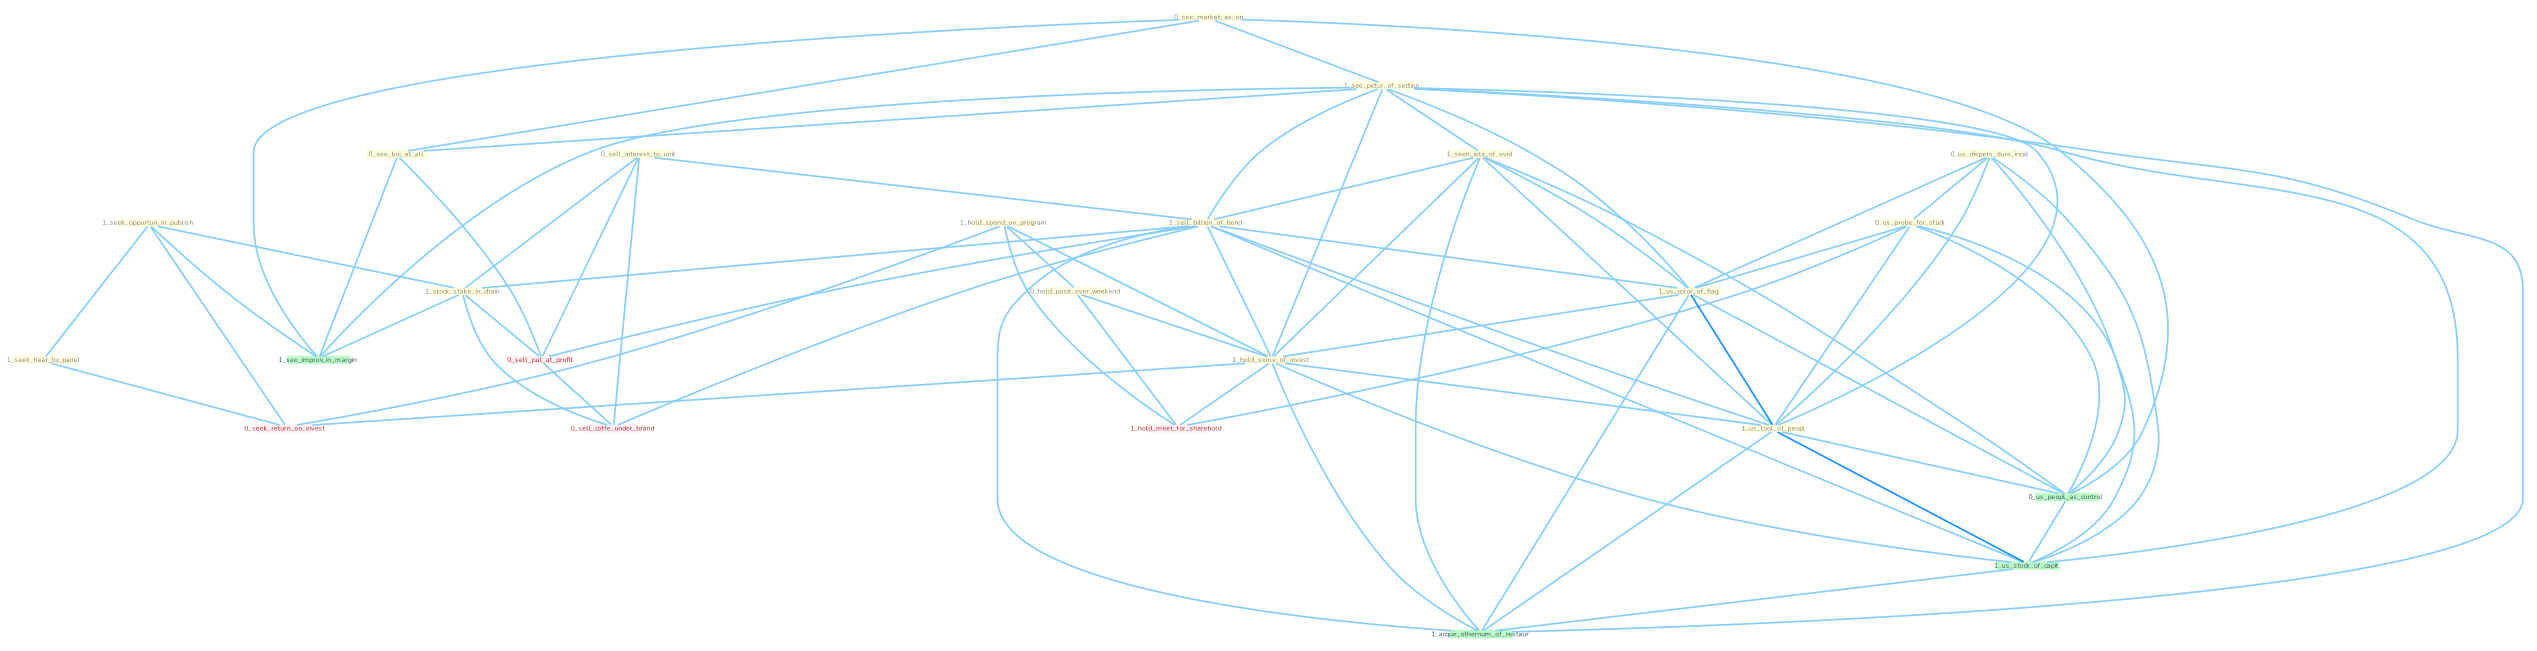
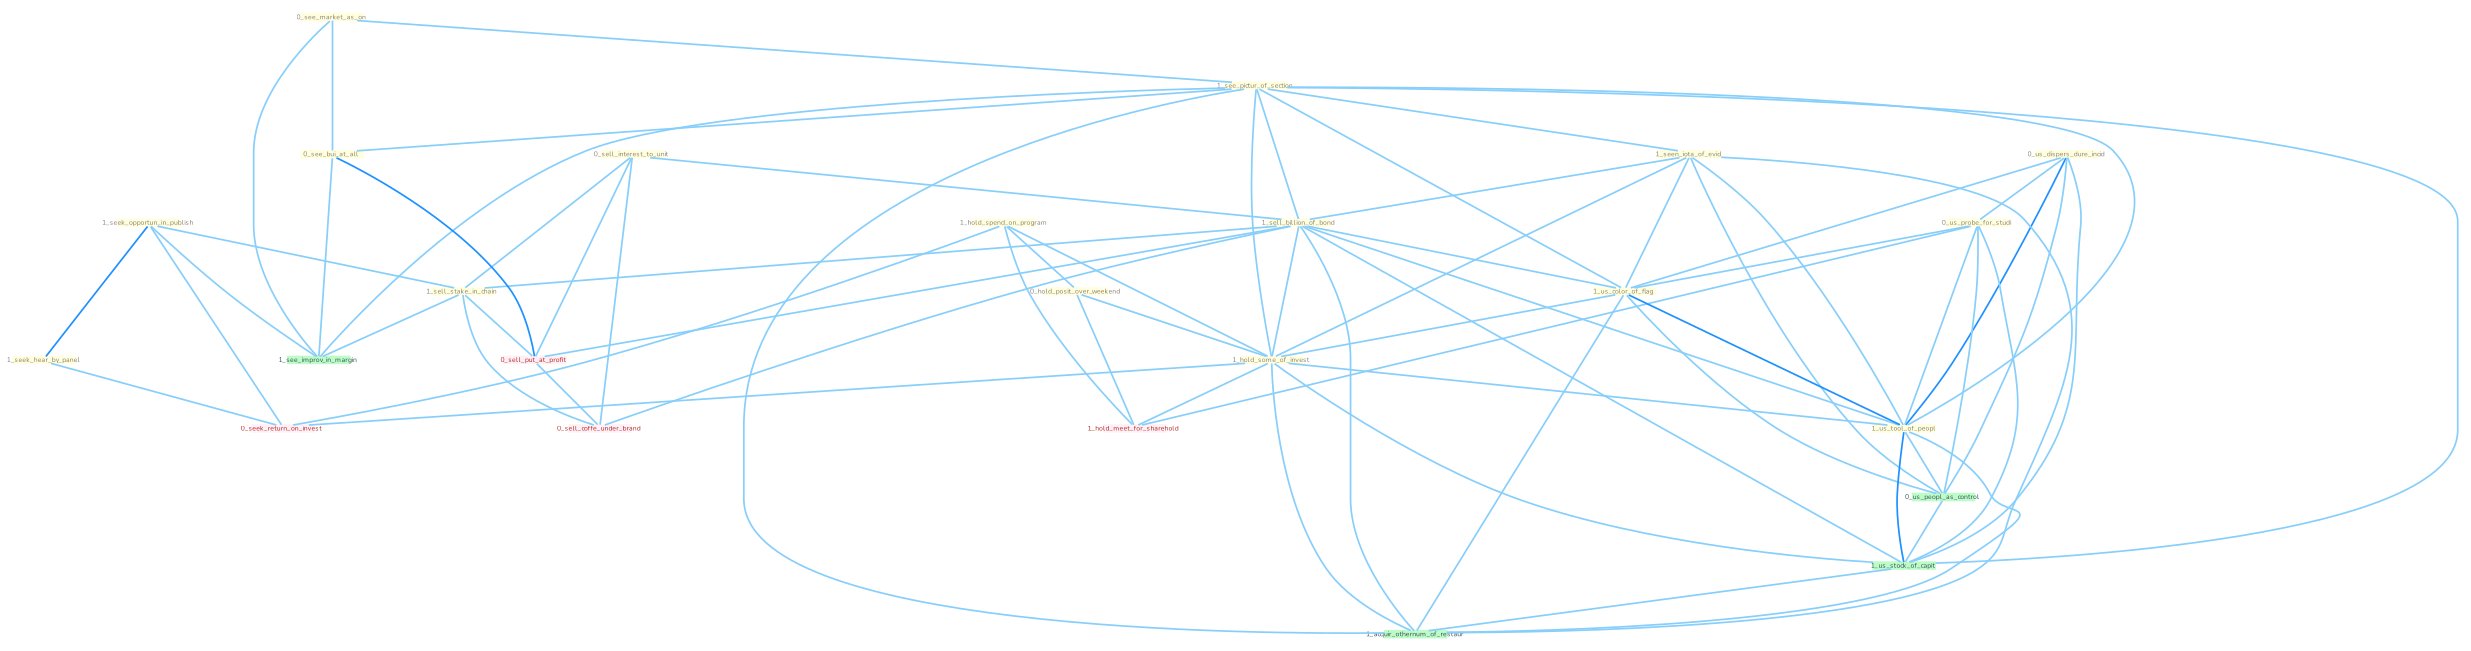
edge "0_see_market_as_on" -- "0_us_peopl_as_control": removed
edge "0_see_bui_at_all" -- "0_sell_put_at_profit": color #87cefa -> #1e90ff
edge "1_seek_opportun_in_publish" -- "1_seek_hear_by_panel": color #87cefa -> #1e90ff
node "1_stock_stake_in_chain": label "1_stock_stake_in_chain" -> "1_sell_stake_in_chain"
edge "0_us_dispers_dure_incid" -- "1_us_tool_of_peopl": color #87cefa -> #1e90ff
